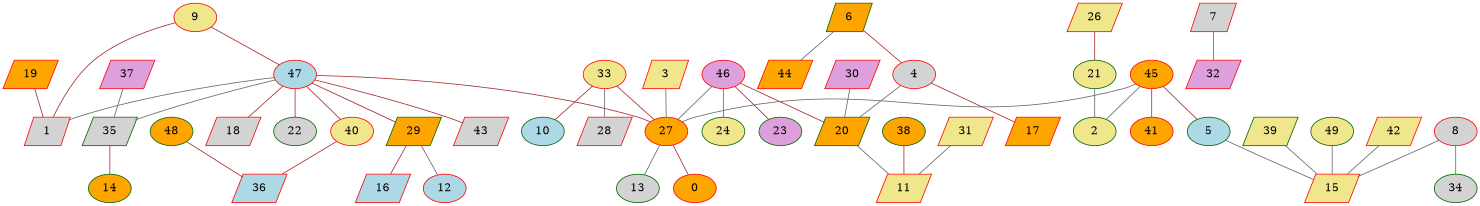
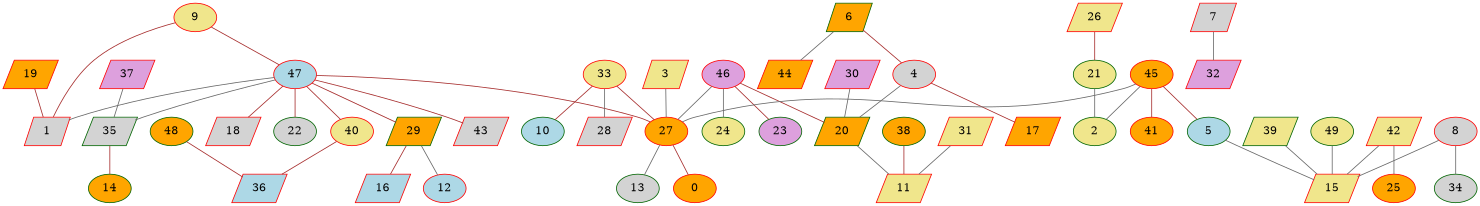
node "25": added
